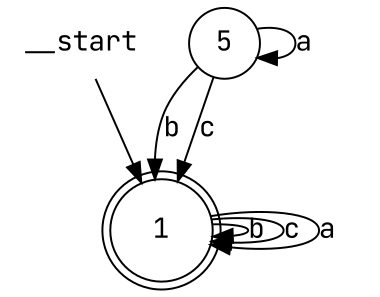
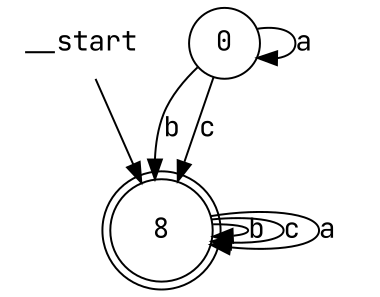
node "5": label "5" -> "0"
node "1": label "1" -> "8"
